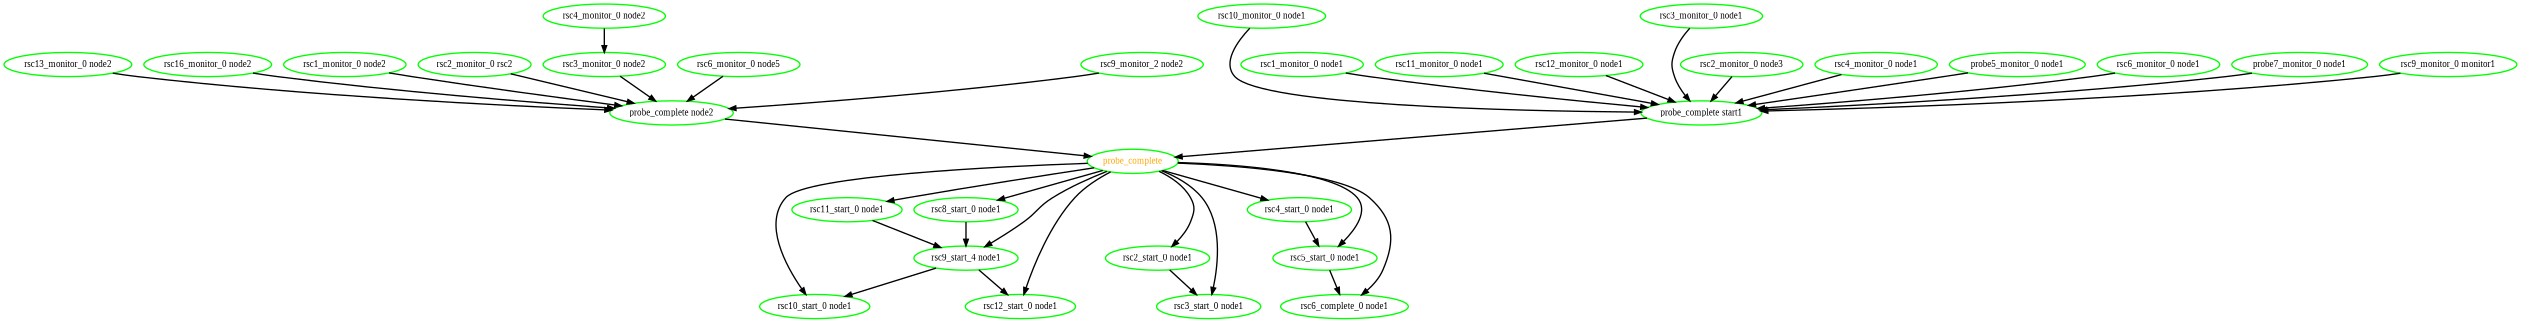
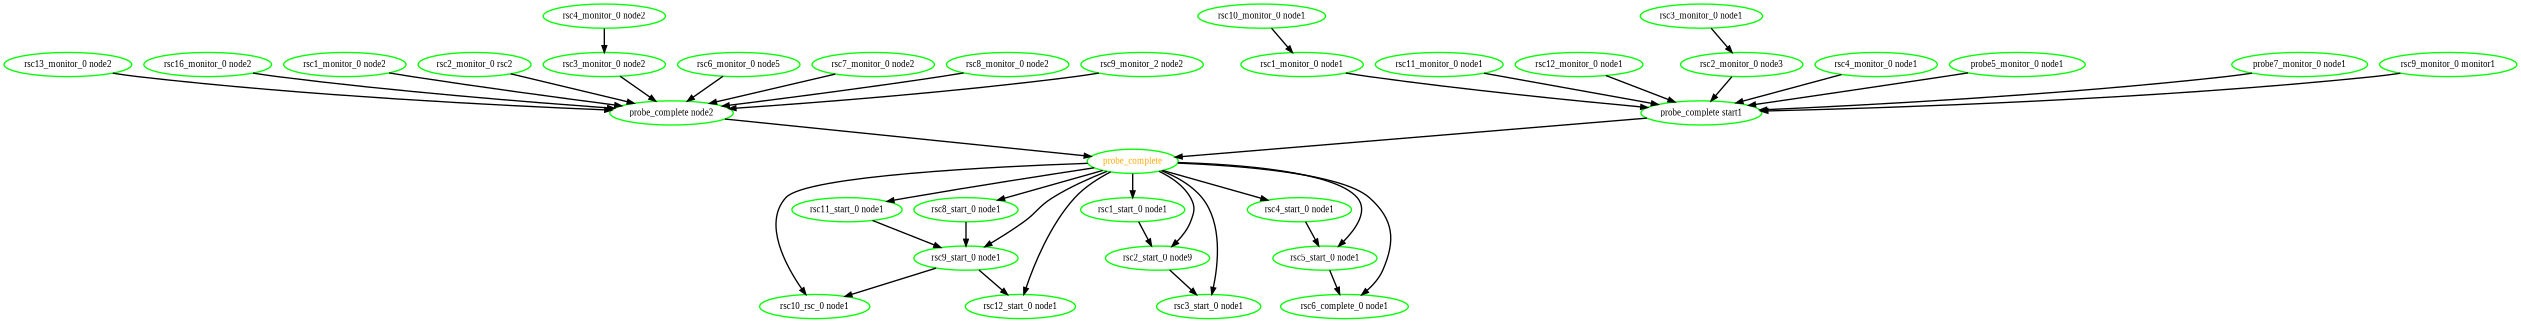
edge "rsc3_monitor_0 node1" -> "probe_complete start1": now "rsc3_monitor_0 node1" -> "rsc2_monitor_0 node3"
node "rsc7_monitor_0 node2": added
node "rsc8_monitor_0 node2": added
node "rsc6_monitor_0 node1": removed
edge "rsc10_monitor_0 node1" -> "probe_complete start1": now "rsc10_monitor_0 node1" -> "rsc1_monitor_0 node1"
node "rsc1_start_0 node1": added
node "rsc9_start_4 node1": label "rsc9_start_4 node1" -> "rsc9_start_0 node1"
node "rsc2_start_0 node1": label "rsc2_start_0 node1" -> "rsc2_start_0 node9"
node "rsc10_start_0 node1": label "rsc10_start_0 node1" -> "rsc10_rsc_0 node1"
